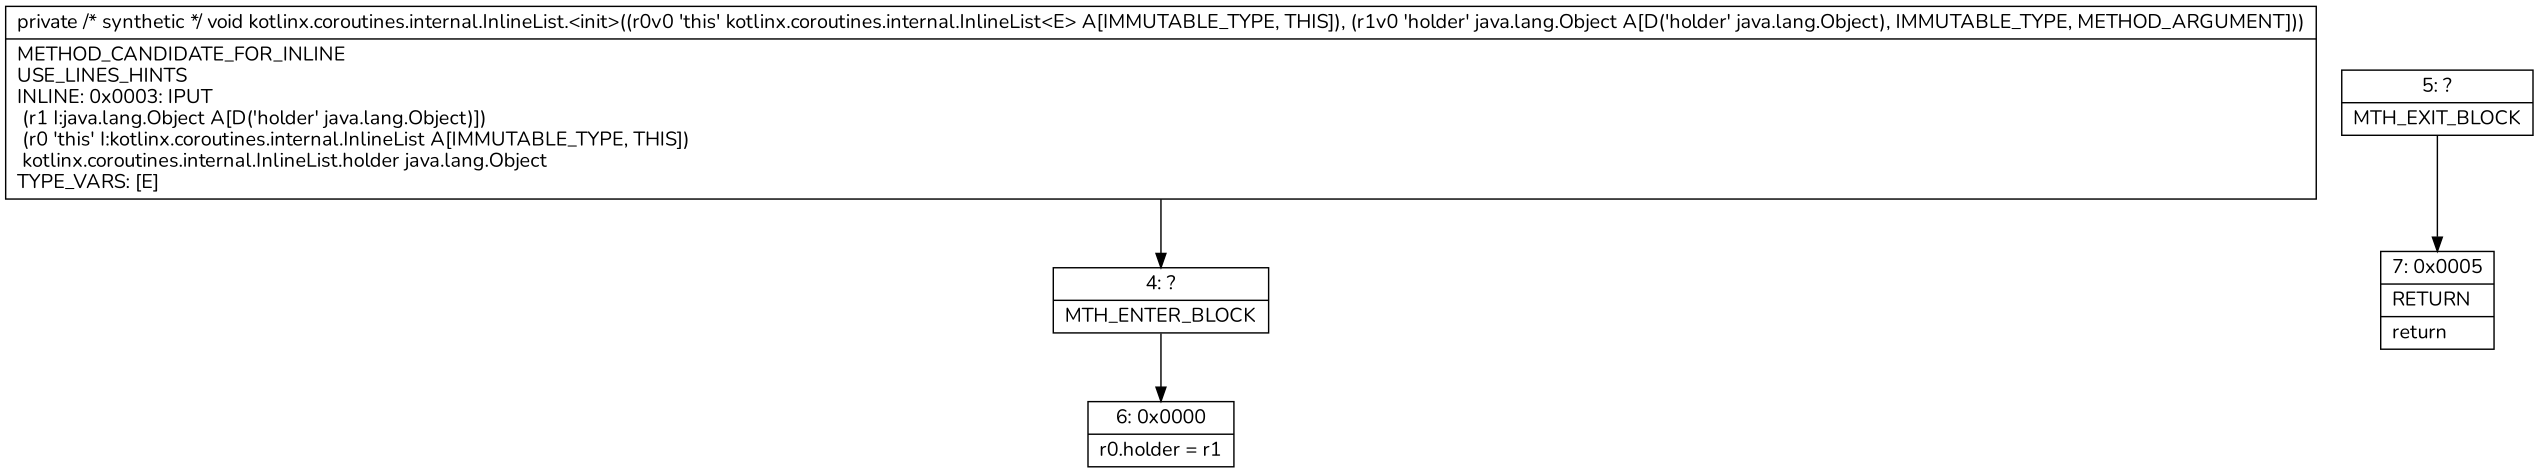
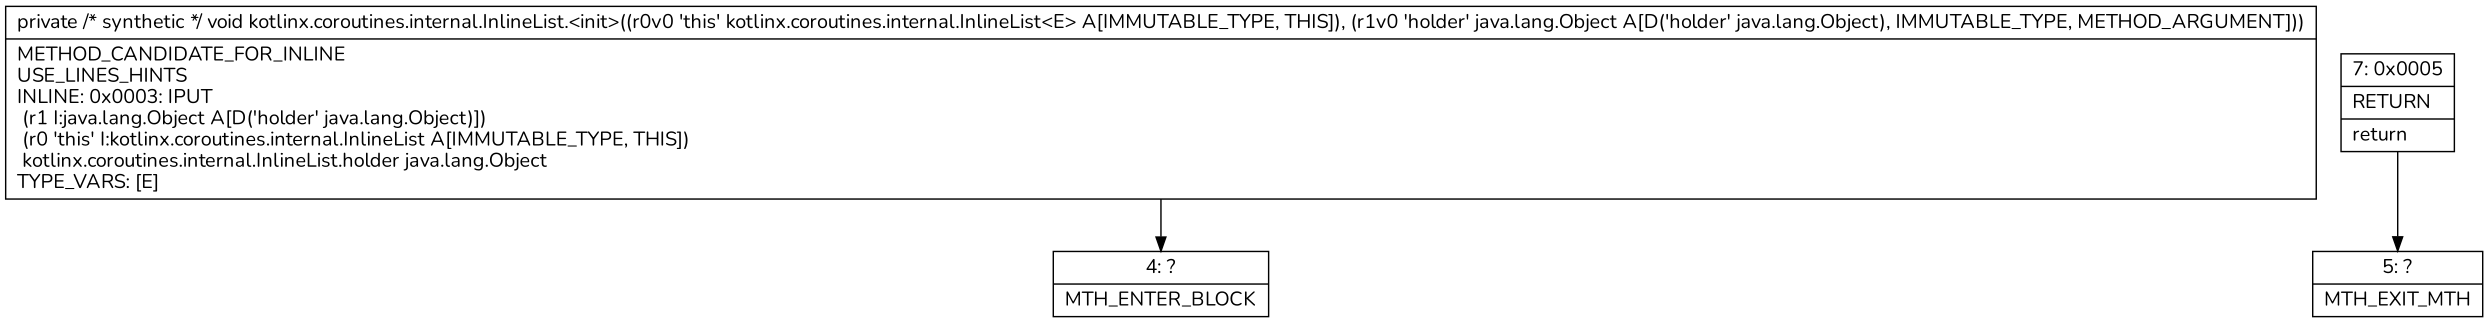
node "5: ?": text "MTH_EXIT_BLOCK" -> "MTH_EXIT_MTH"
edge "5: ?" -> "7: 0x0005": reversed
node "6: 0x0000": removed
